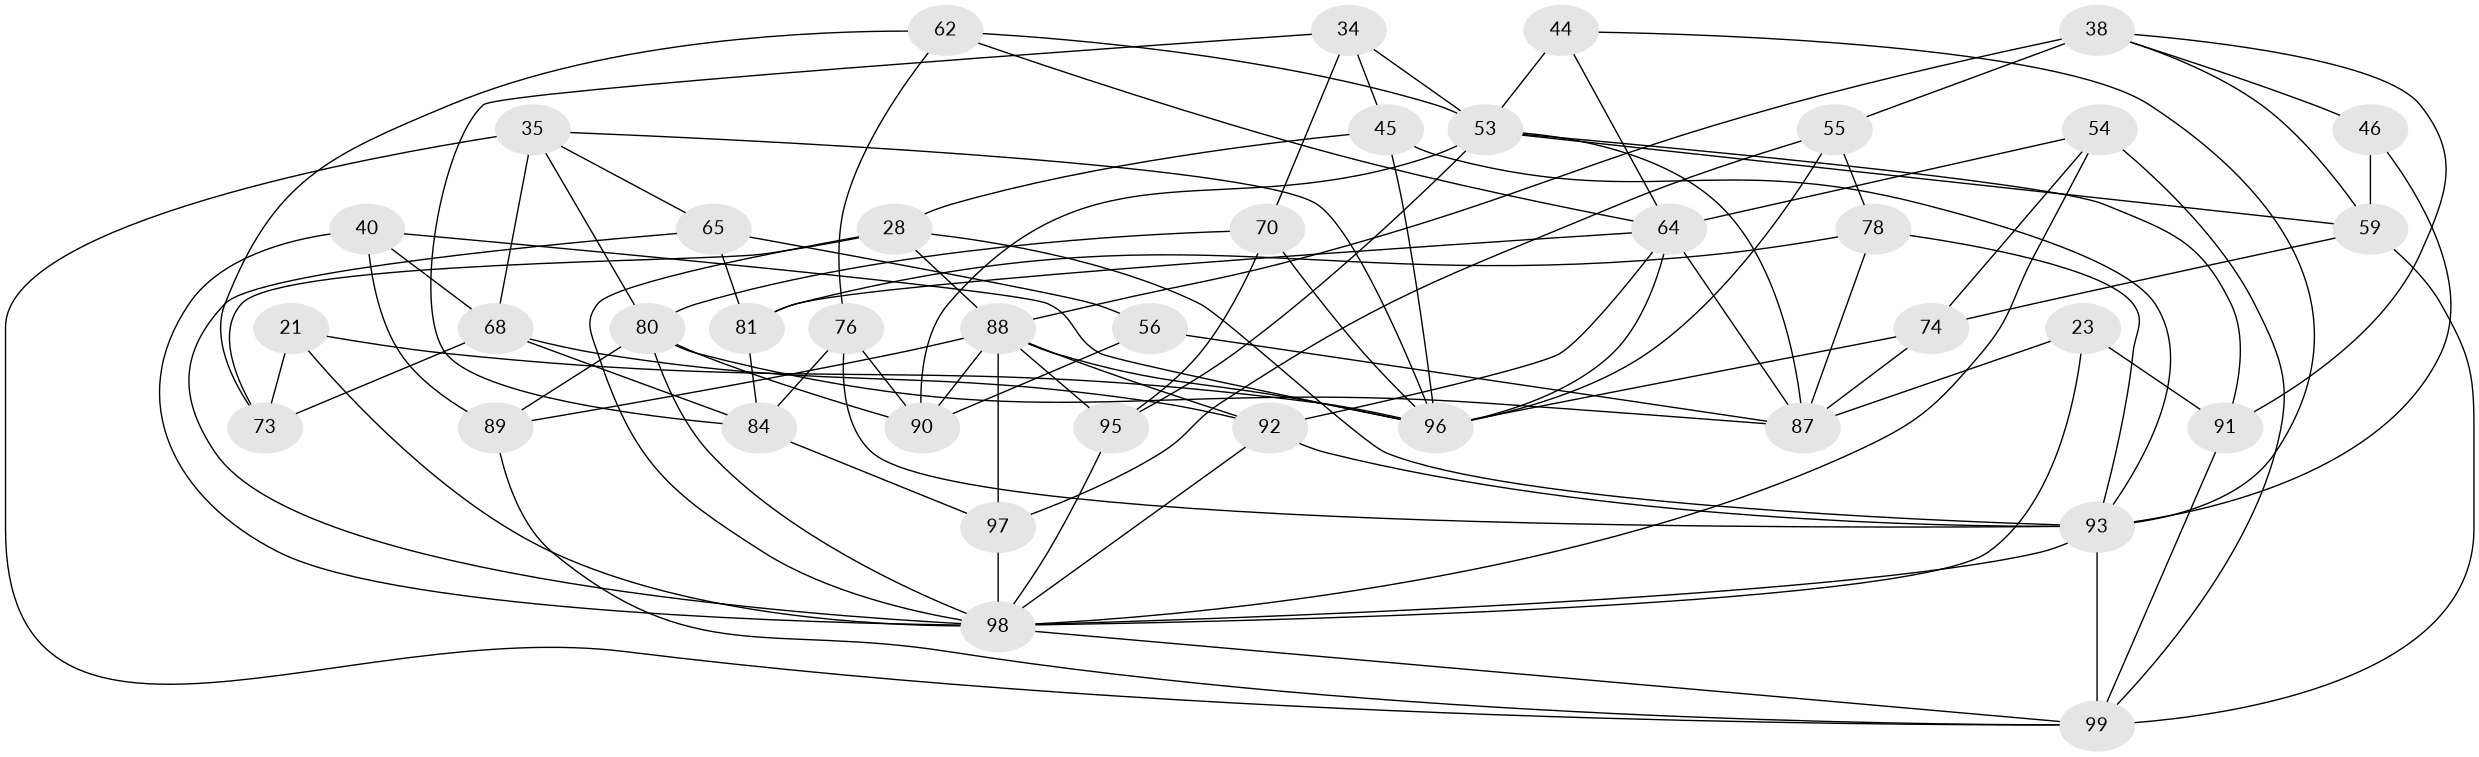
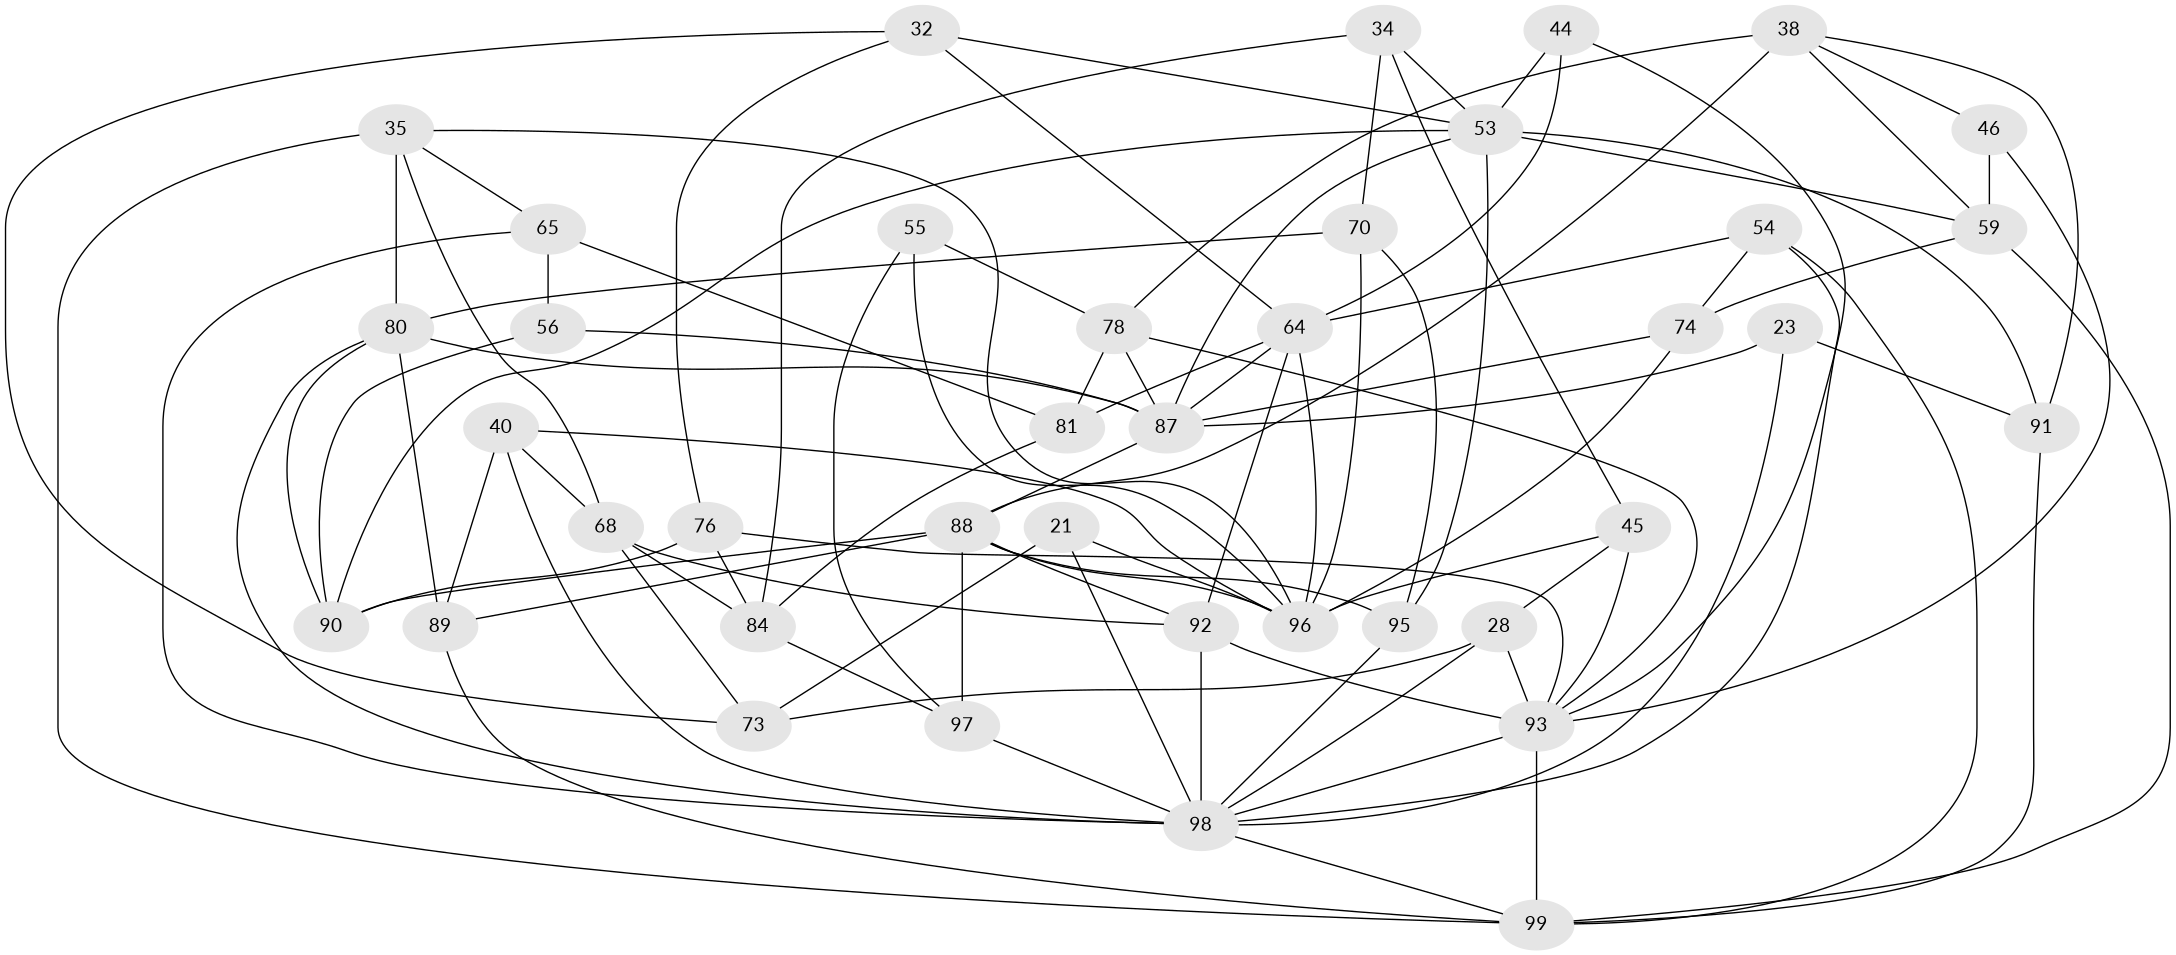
node "62": label "62" -> "32"
edge "38" -- "55": now "38" -- "78"
edge "28" -- "88": now "87" -- "88"
